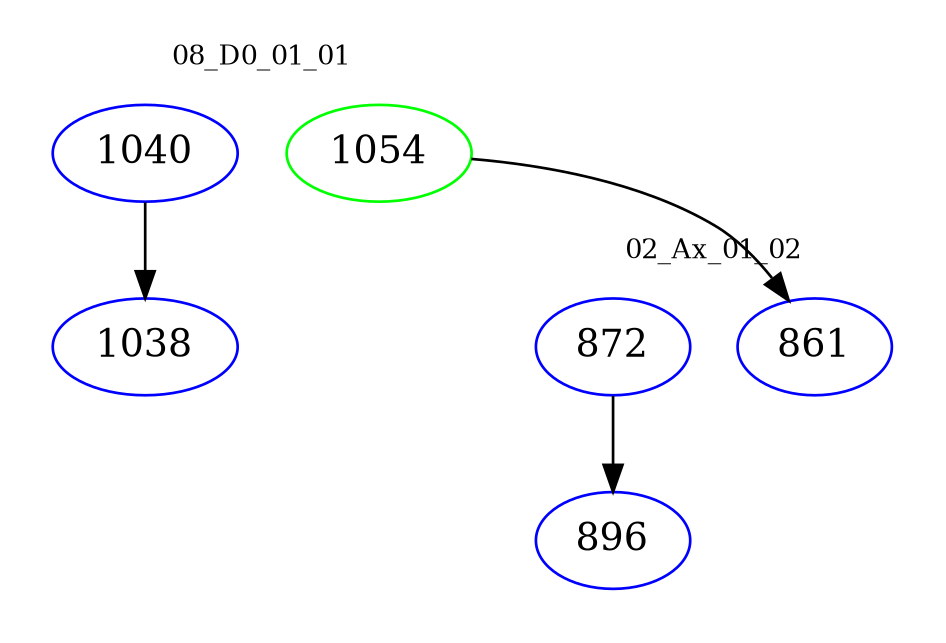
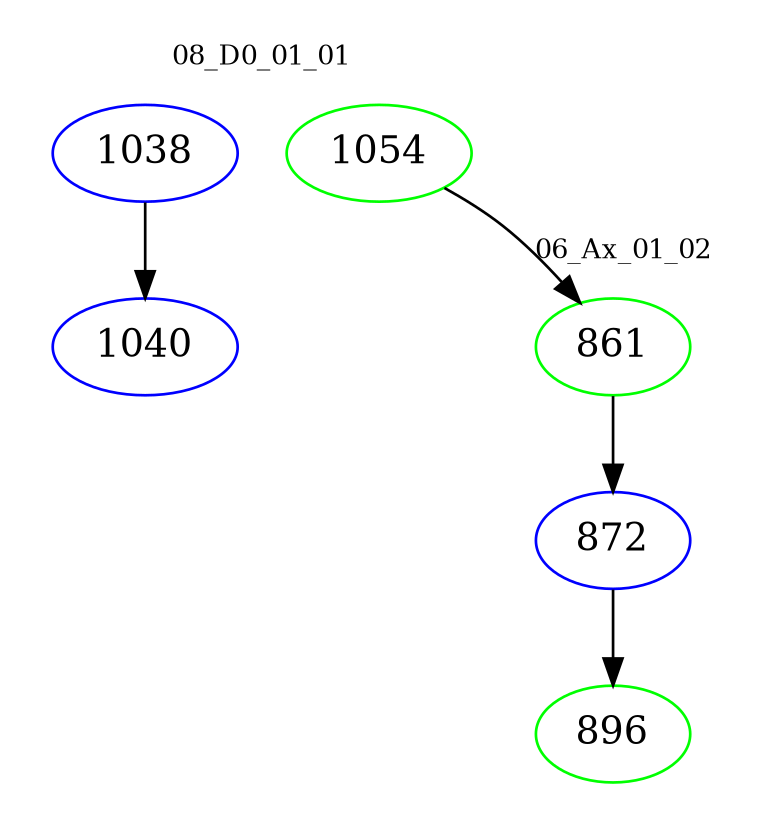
edge "1040" -> "1038": reversed
cluster "02_Ax_01_02": label "02_Ax_01_02" -> "06_Ax_01_02"
node "861": color blue -> green
edge "861" -> "872": added
node "896": color blue -> green
